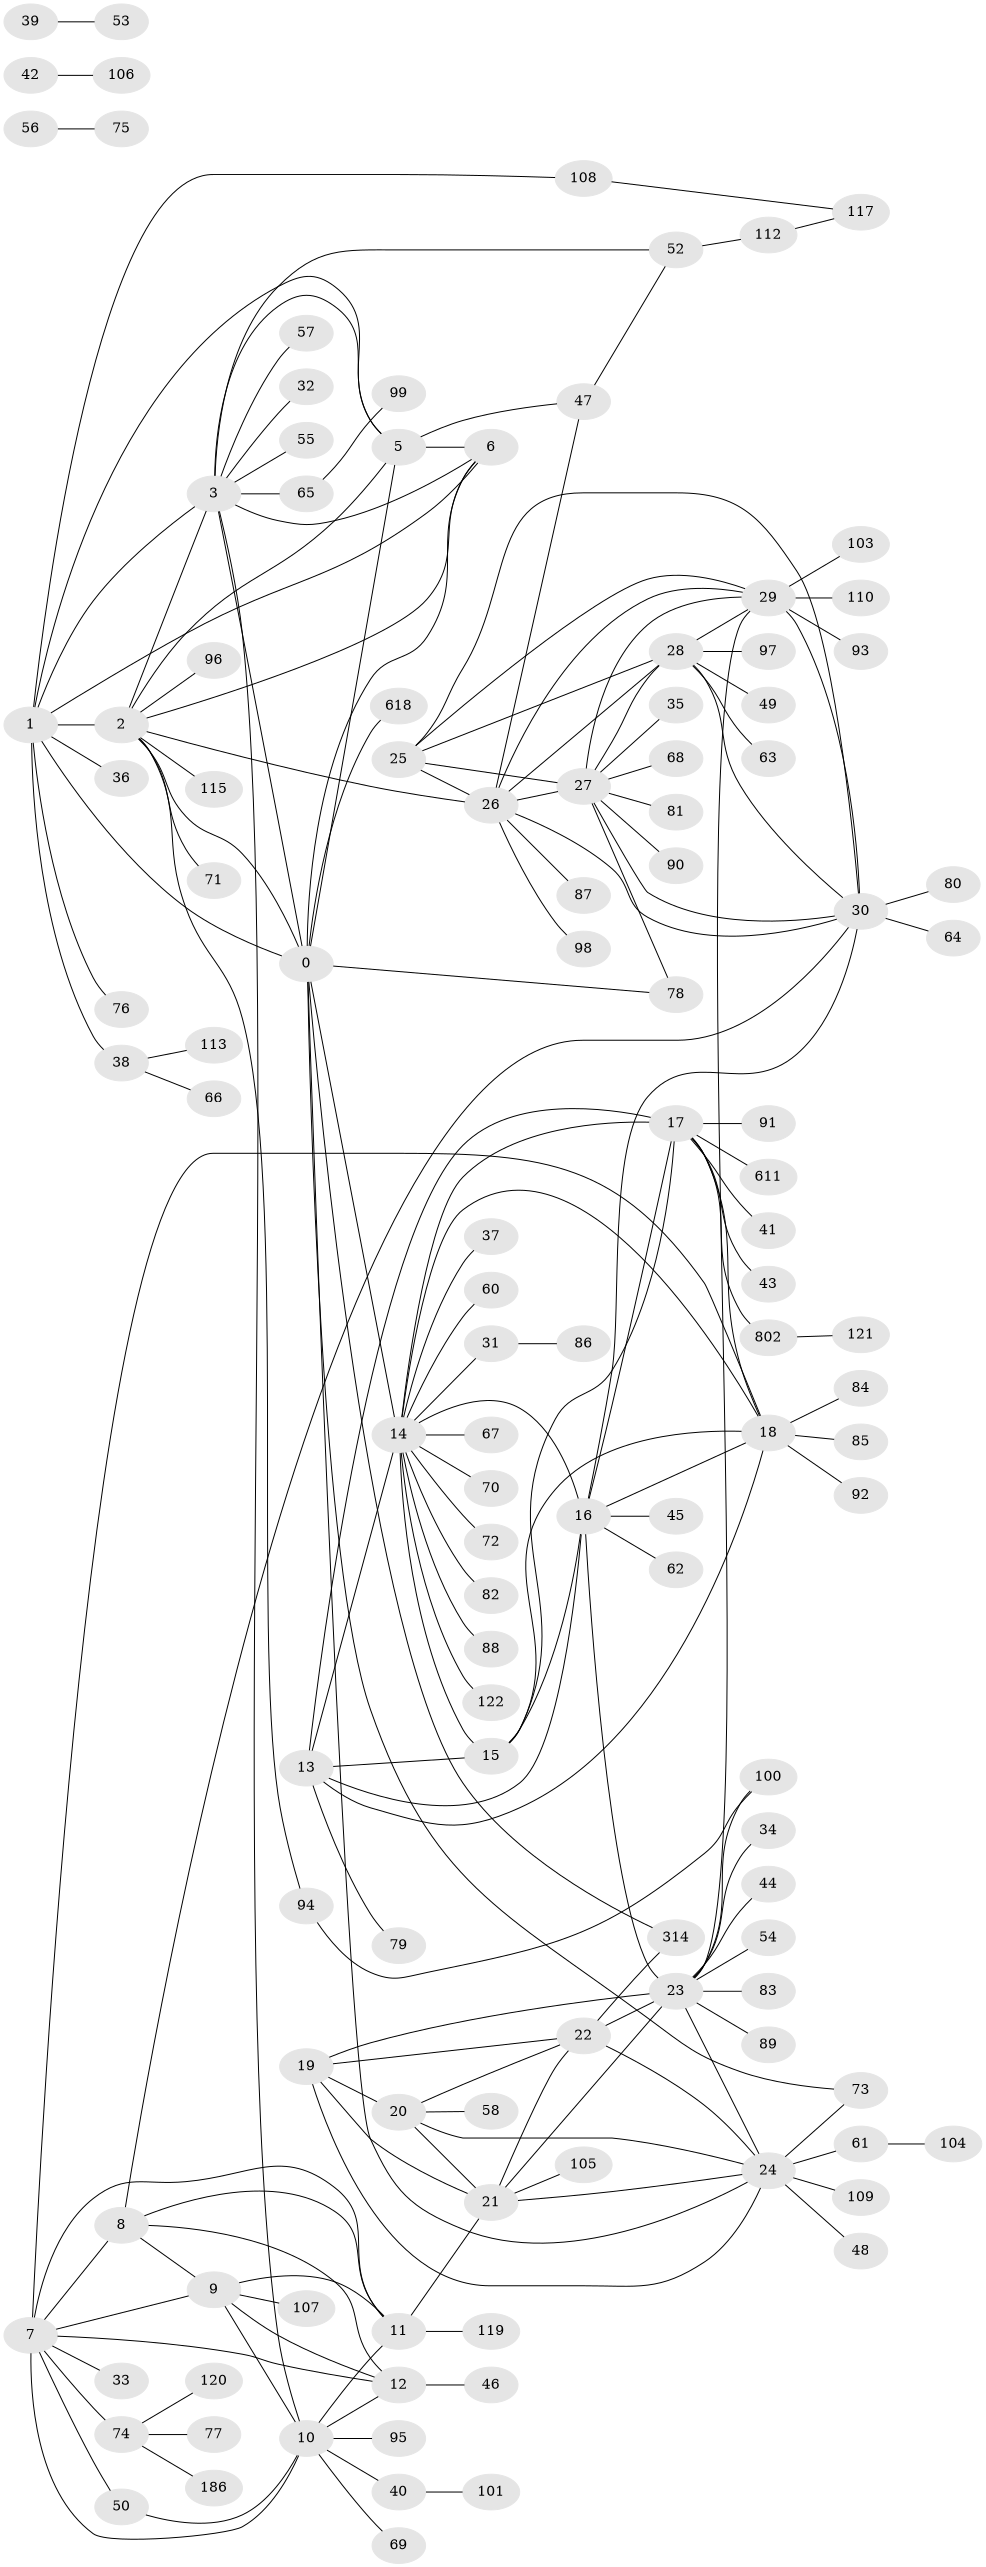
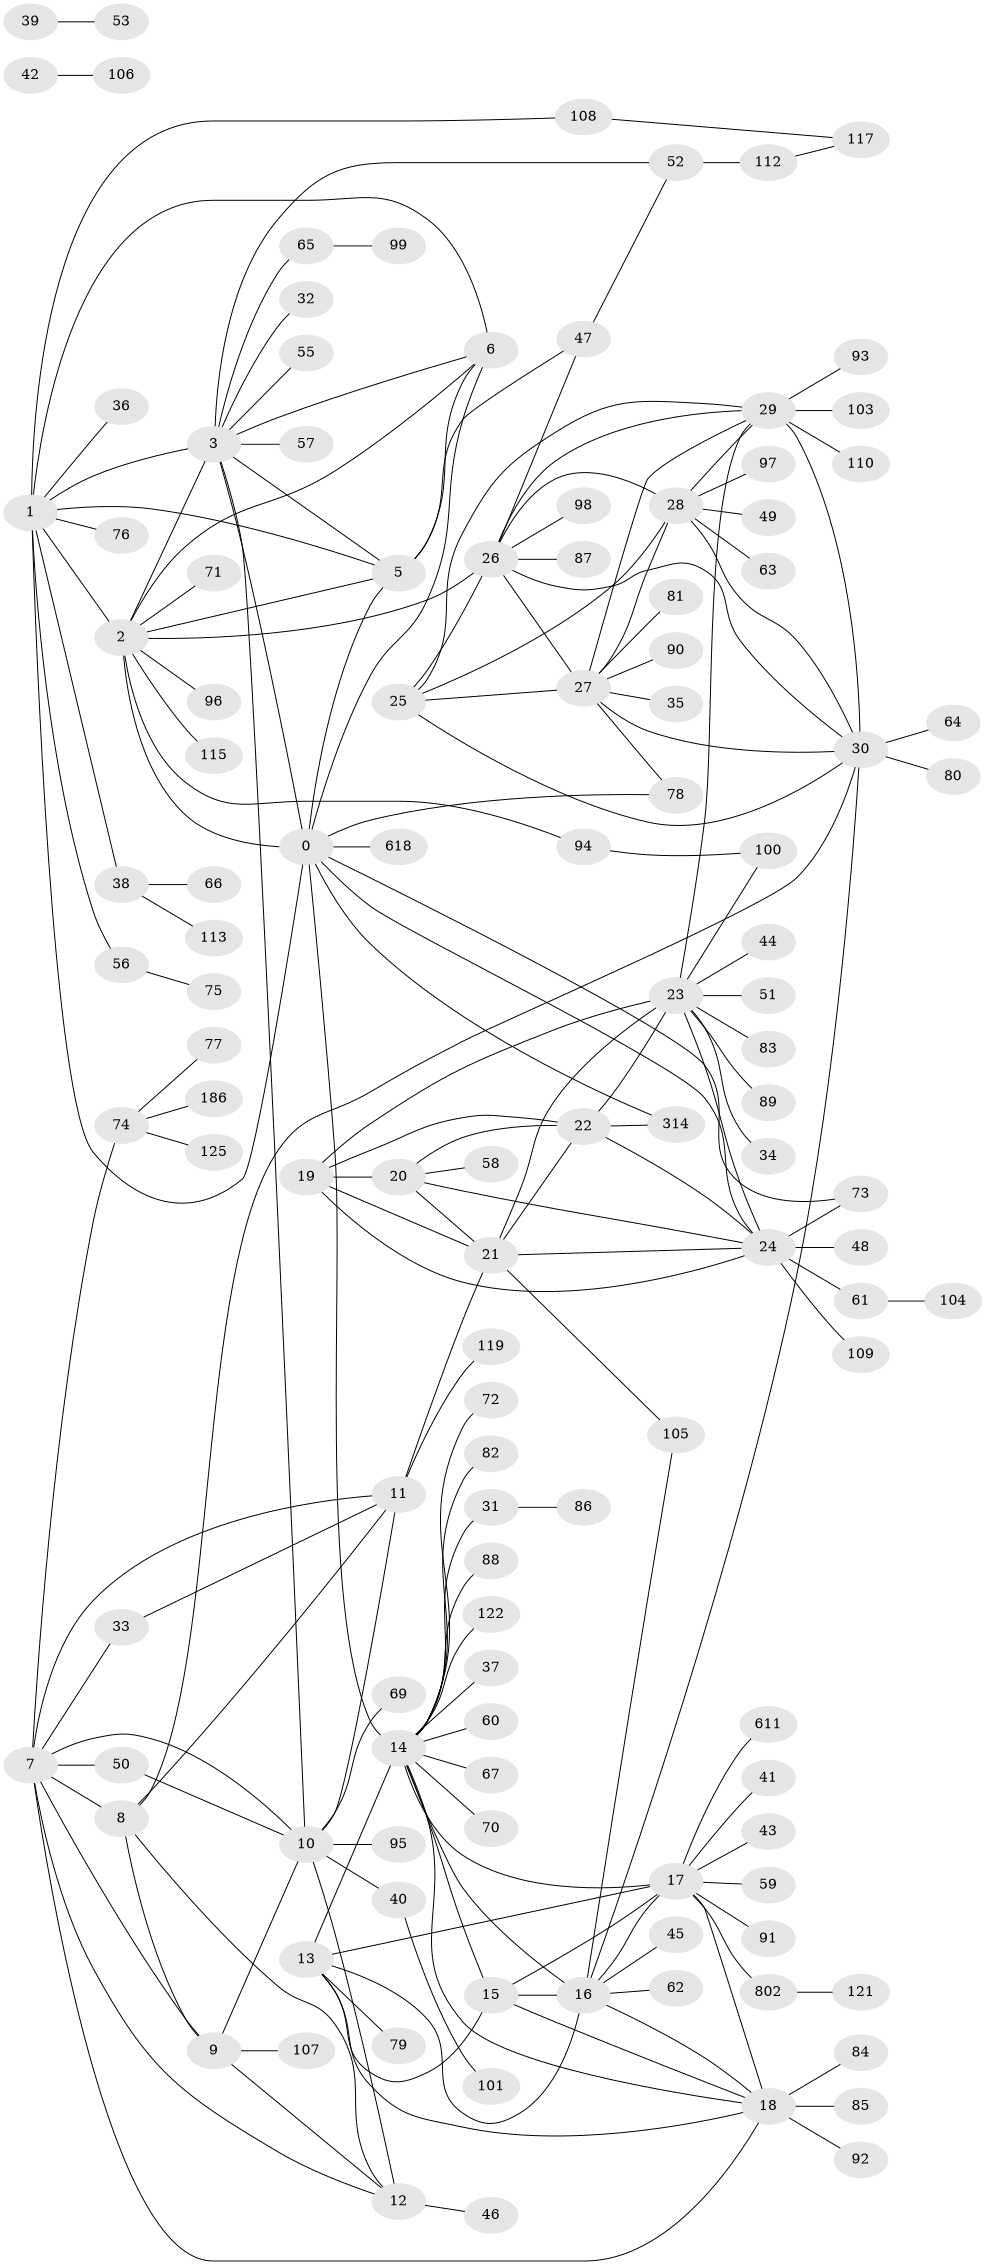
edge "1" -- "56": added
node "68": removed
edge "16" -- "23": now "16" -- "105"
node "59": added
node "54": label "54" -> "51"
edge "9" -- "11": now "33" -- "11"
node "120": label "120" -> "125"
